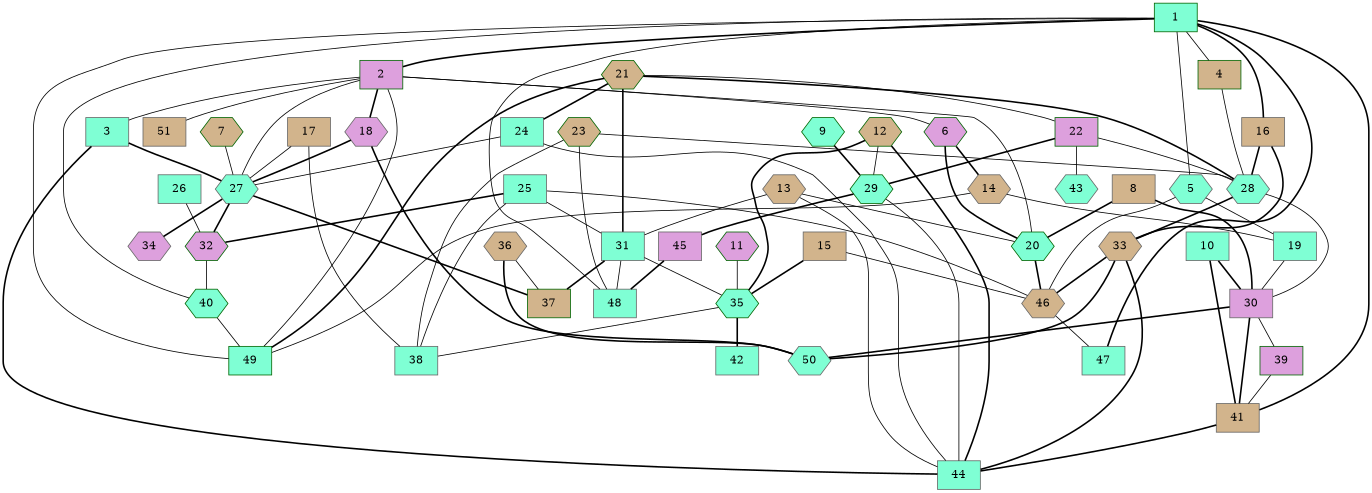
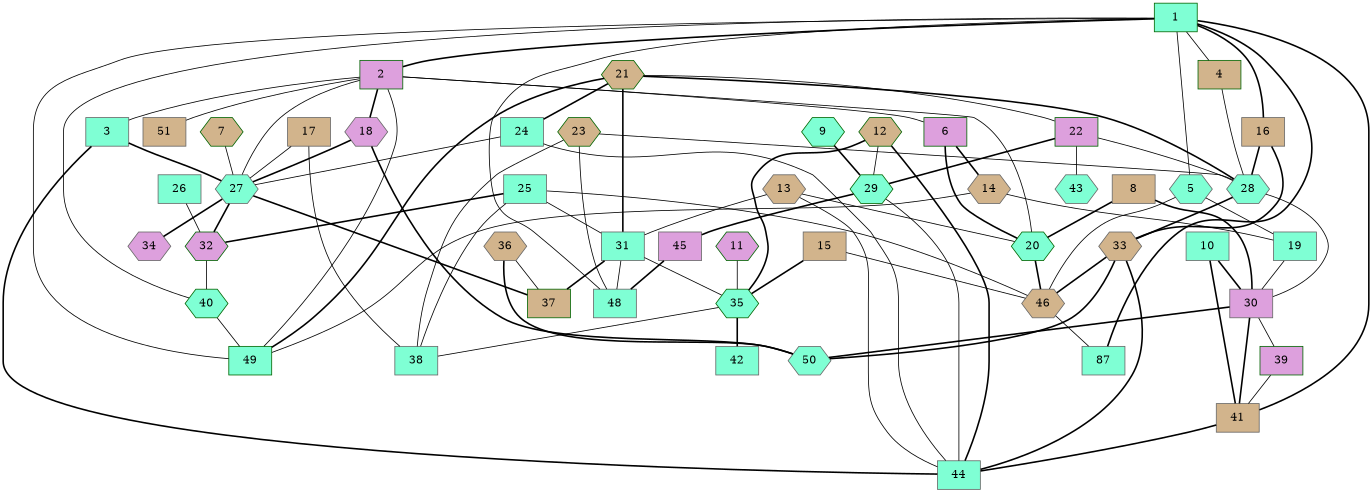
node "6": shape hexagon -> box
node "47": label "47" -> "87"
